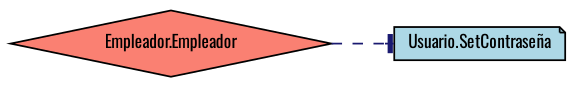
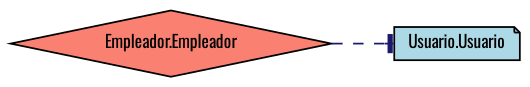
node "Usuario.SetContraseña": label "Usuario.SetContraseña" -> "Usuario.Usuario"
